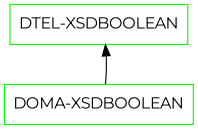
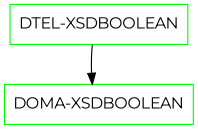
edge "DOMA-XSDBOOLEAN" -> "DTEL-XSDBOOLEAN": reversed
